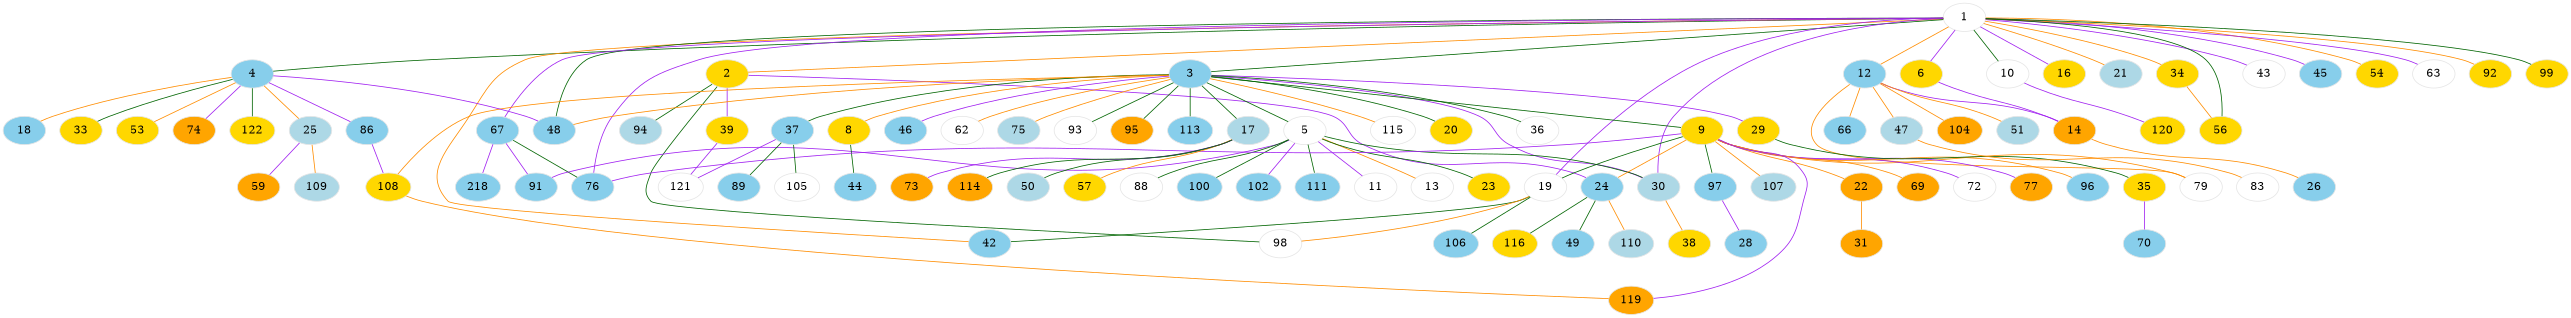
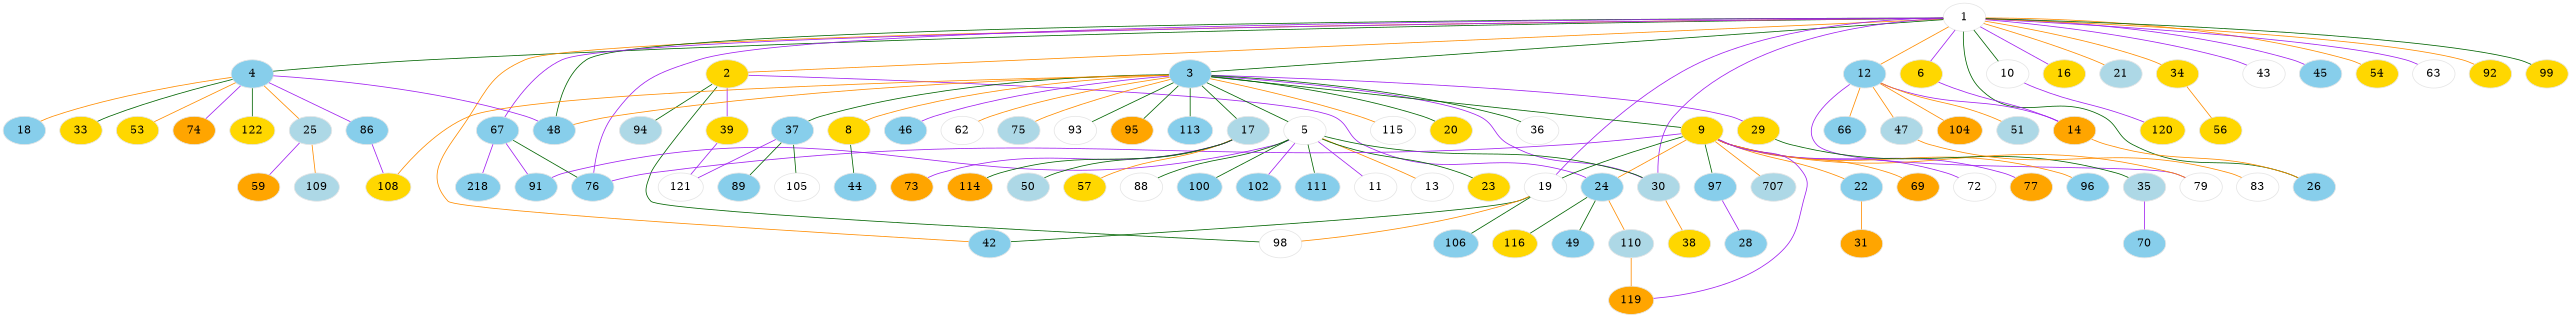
edge "1" -- "56": now "1" -- "26"
edge "12" -- "79": color darkorange -> purple
node "107": label "107" -> "707"
node "22": fillcolor orange -> skyblue
node "35": fillcolor gold -> lightblue
edge "108" -- "119": now "110" -- "119"
